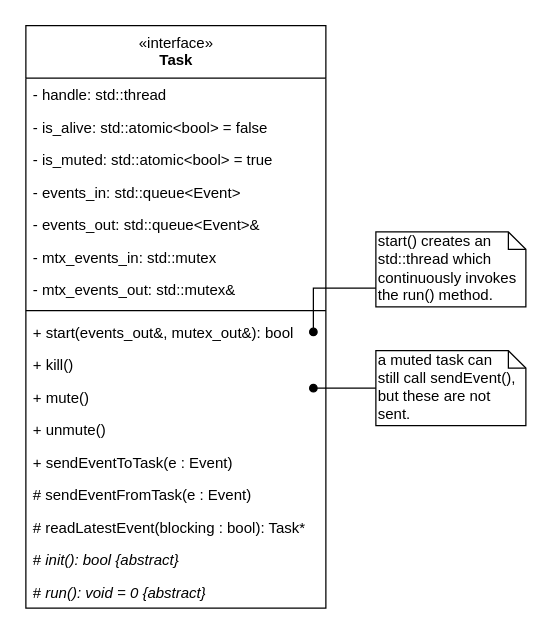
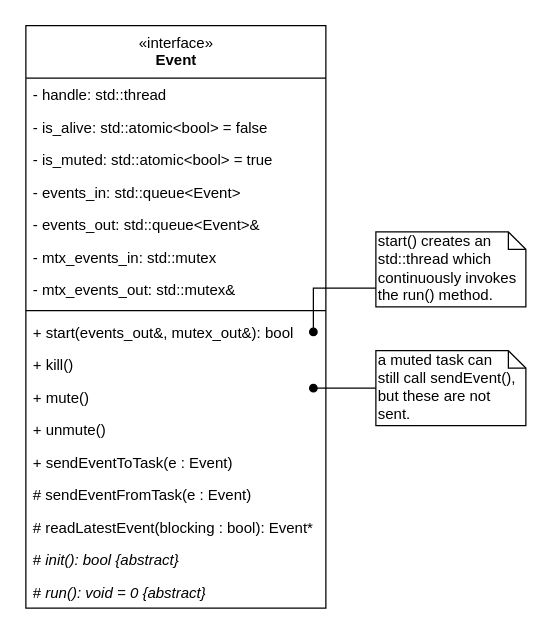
node "«interface» Task": label "«interface» Task" -> "«interface» Event"
node "# readLatestEvent(blocking : bool): Task*": label "# readLatestEvent(blocking : bool): Task*" -> "# readLatestEvent(blocking : bool): Event*"
